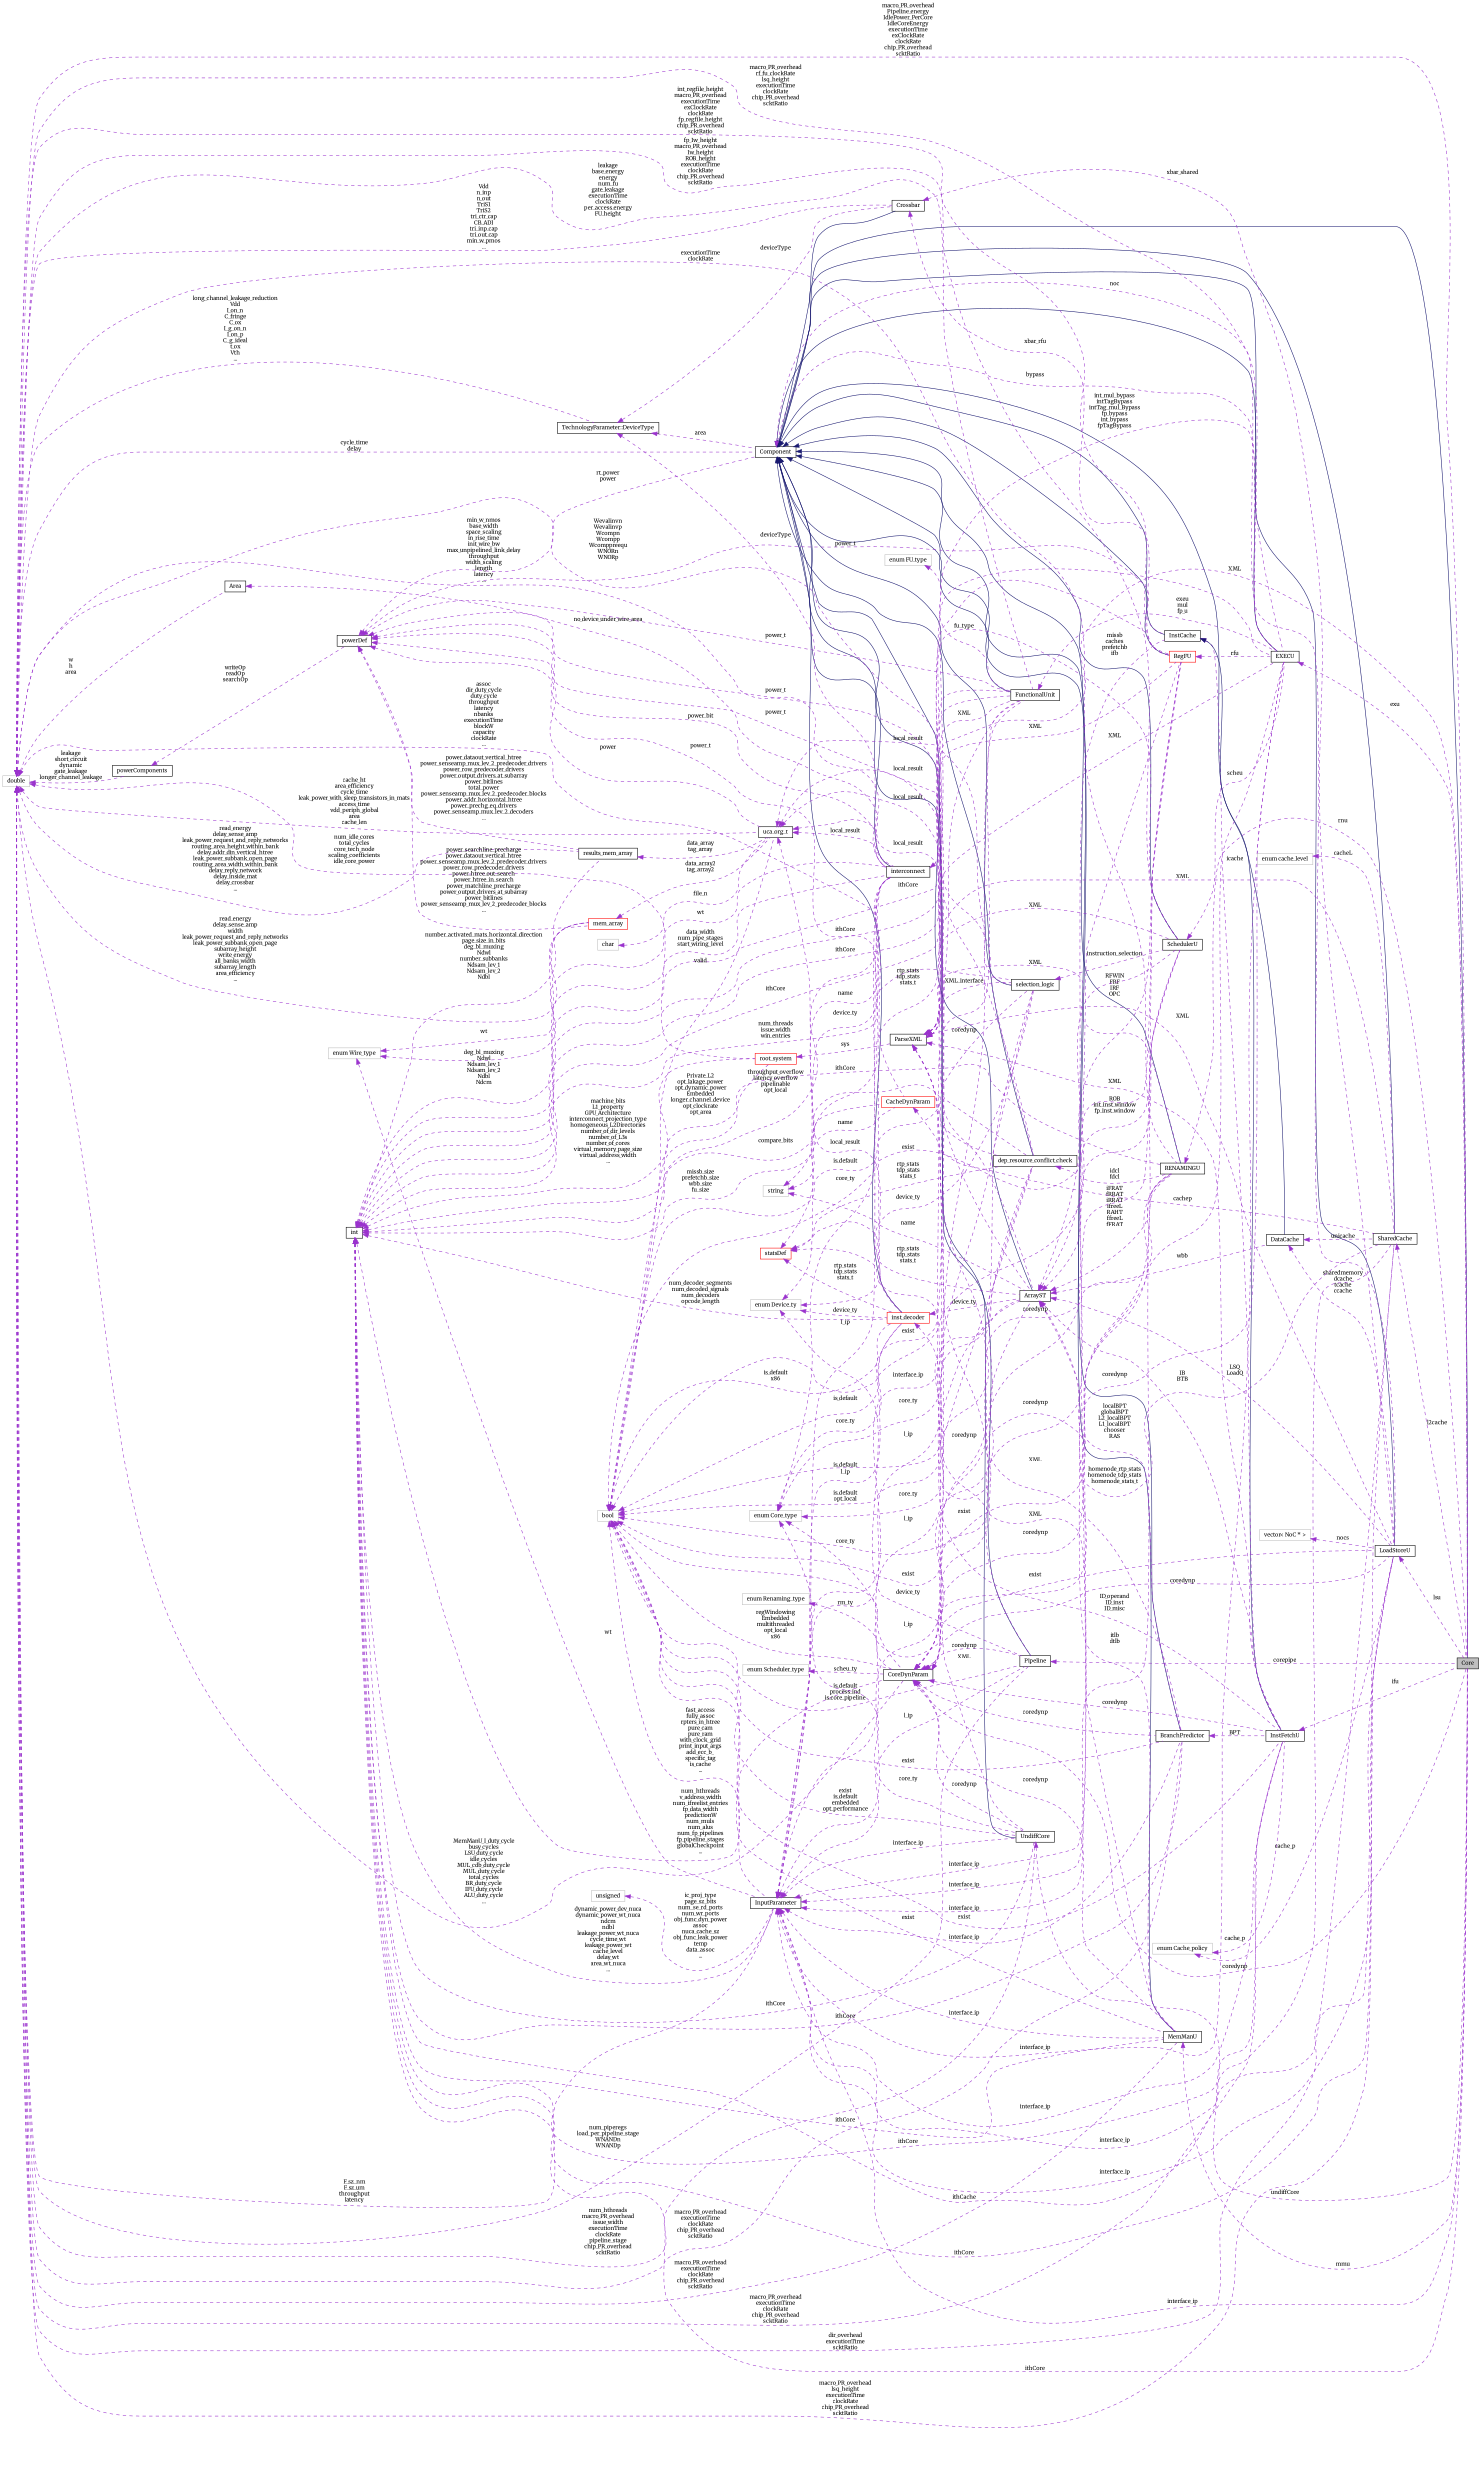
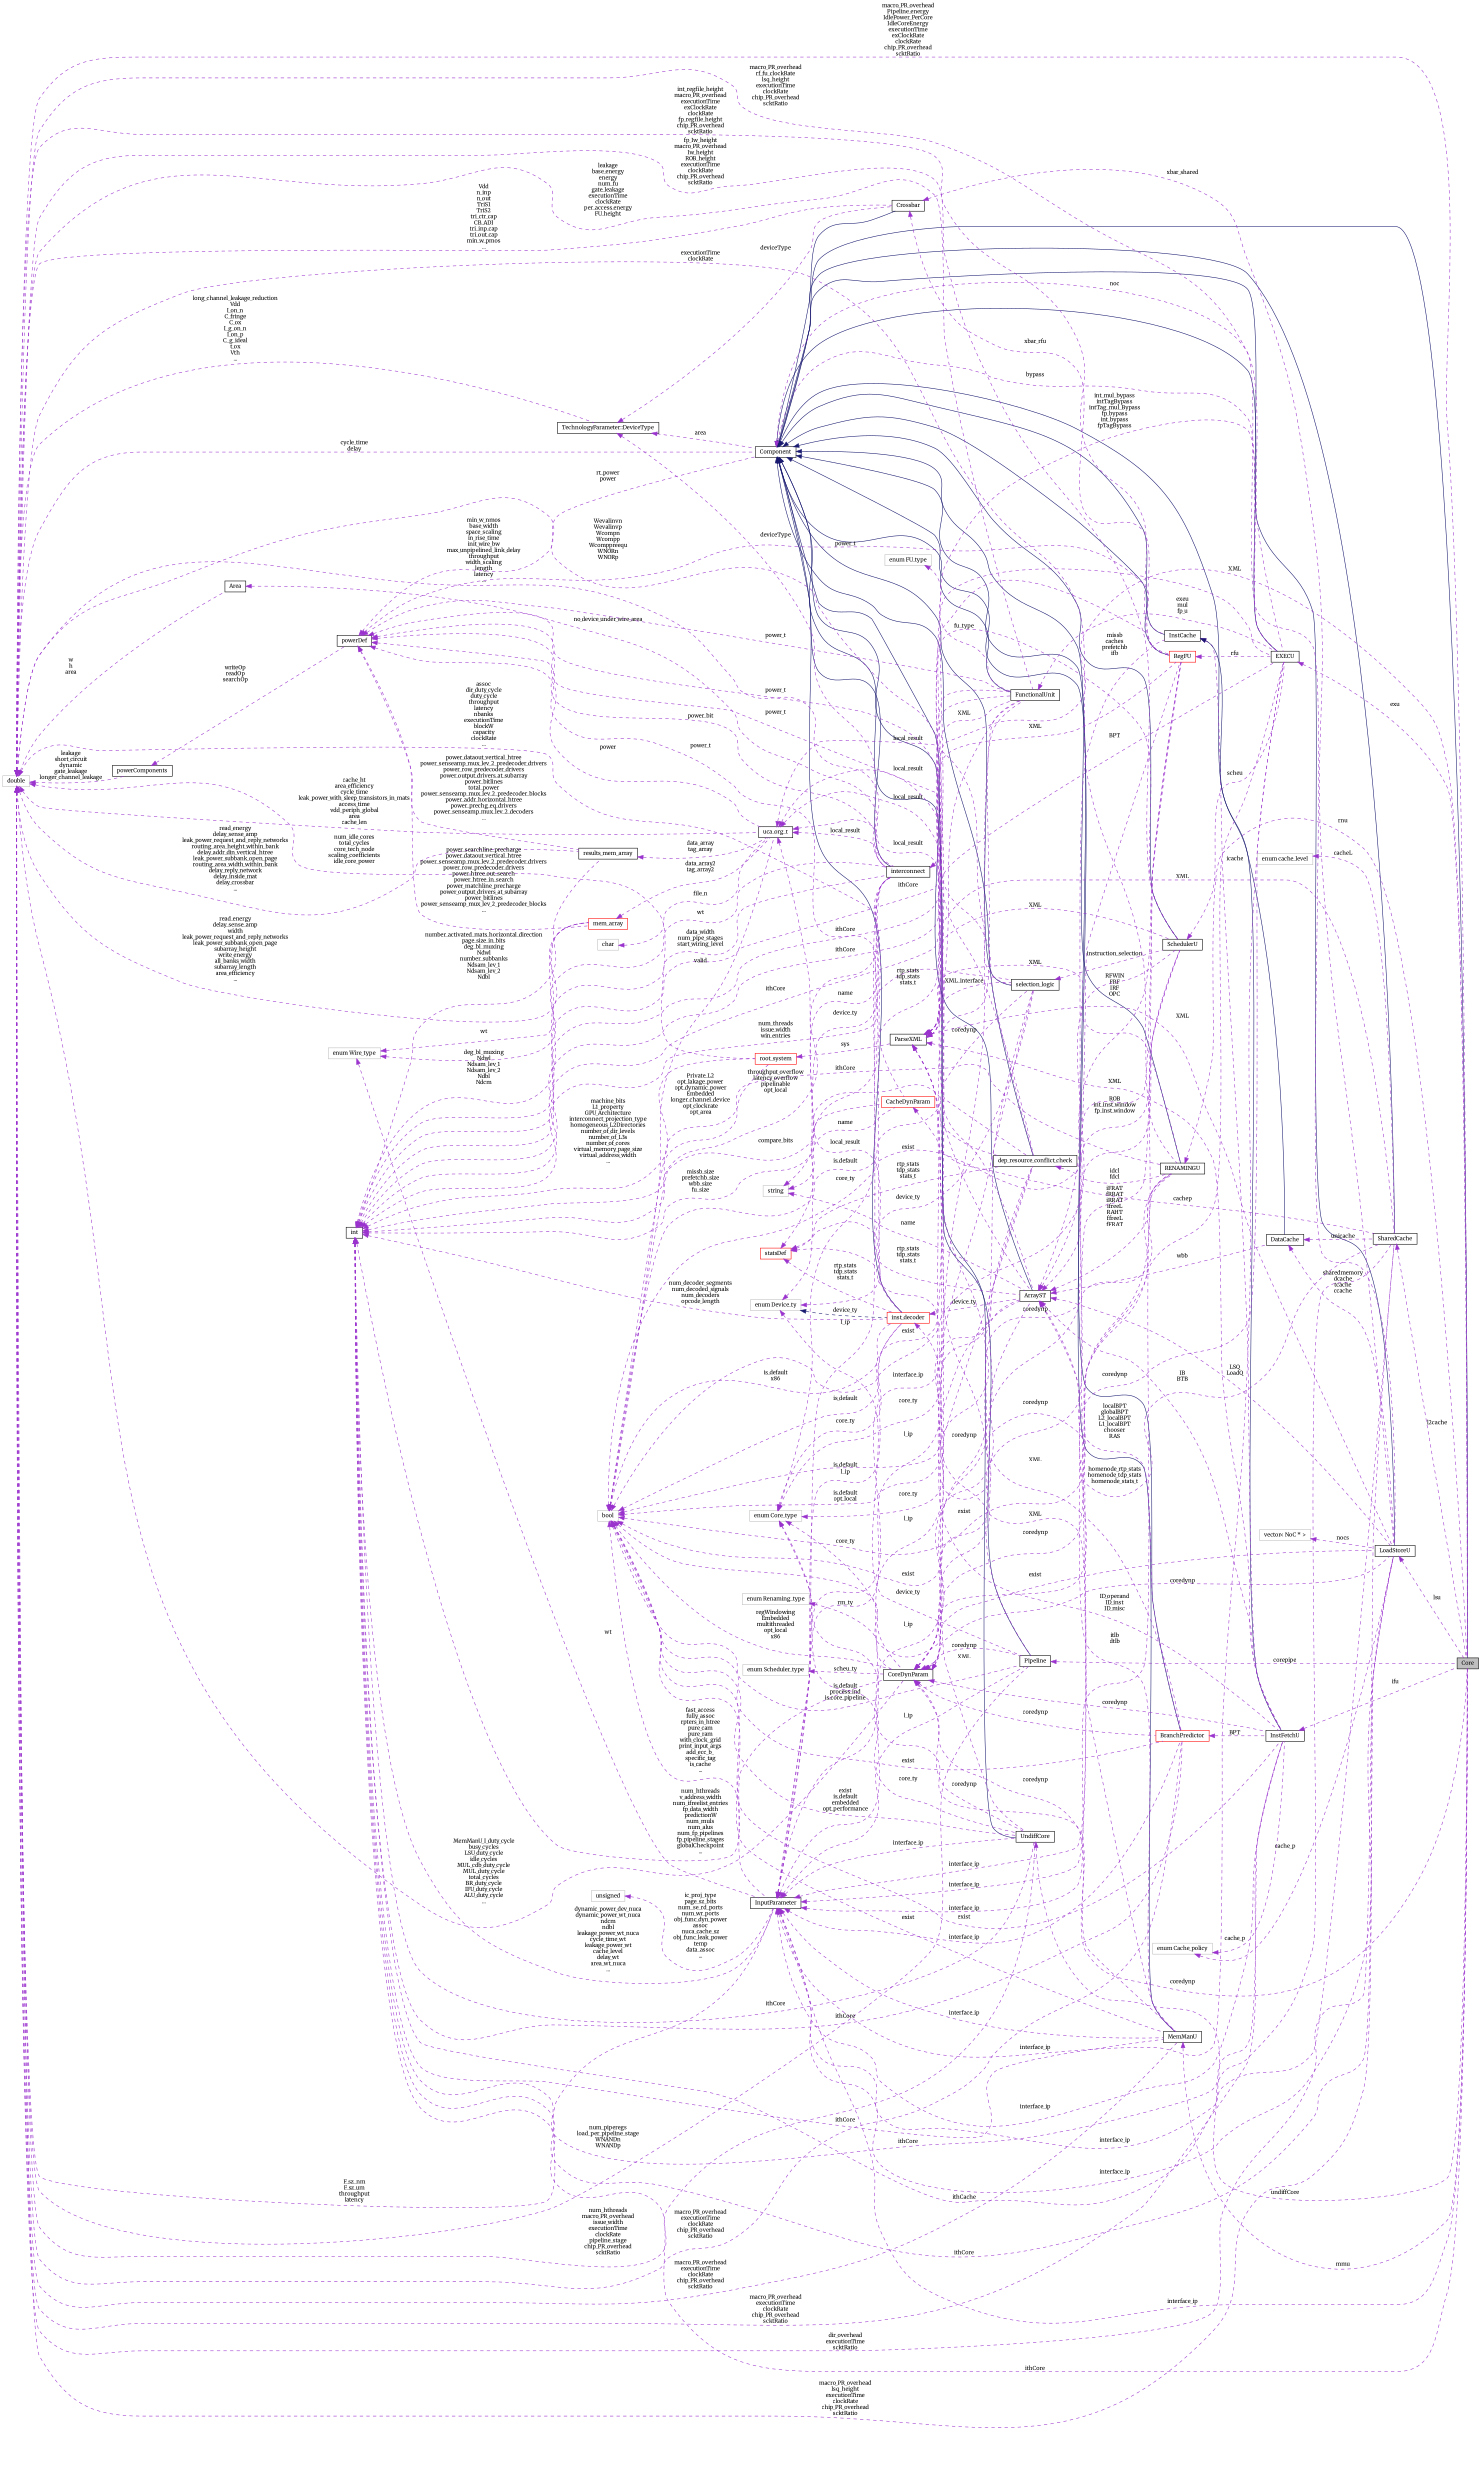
edge "EXECU" -> "ParseXML": label "XML" -> "BPT"
edge "inst_decoder" -> "enum Device_ty": color darkorchid3 -> midnightblue
node "BranchPredictor": color black -> red
edge "Core" -> "CoreDynParam": now "Core" -> "enum Core_type"
